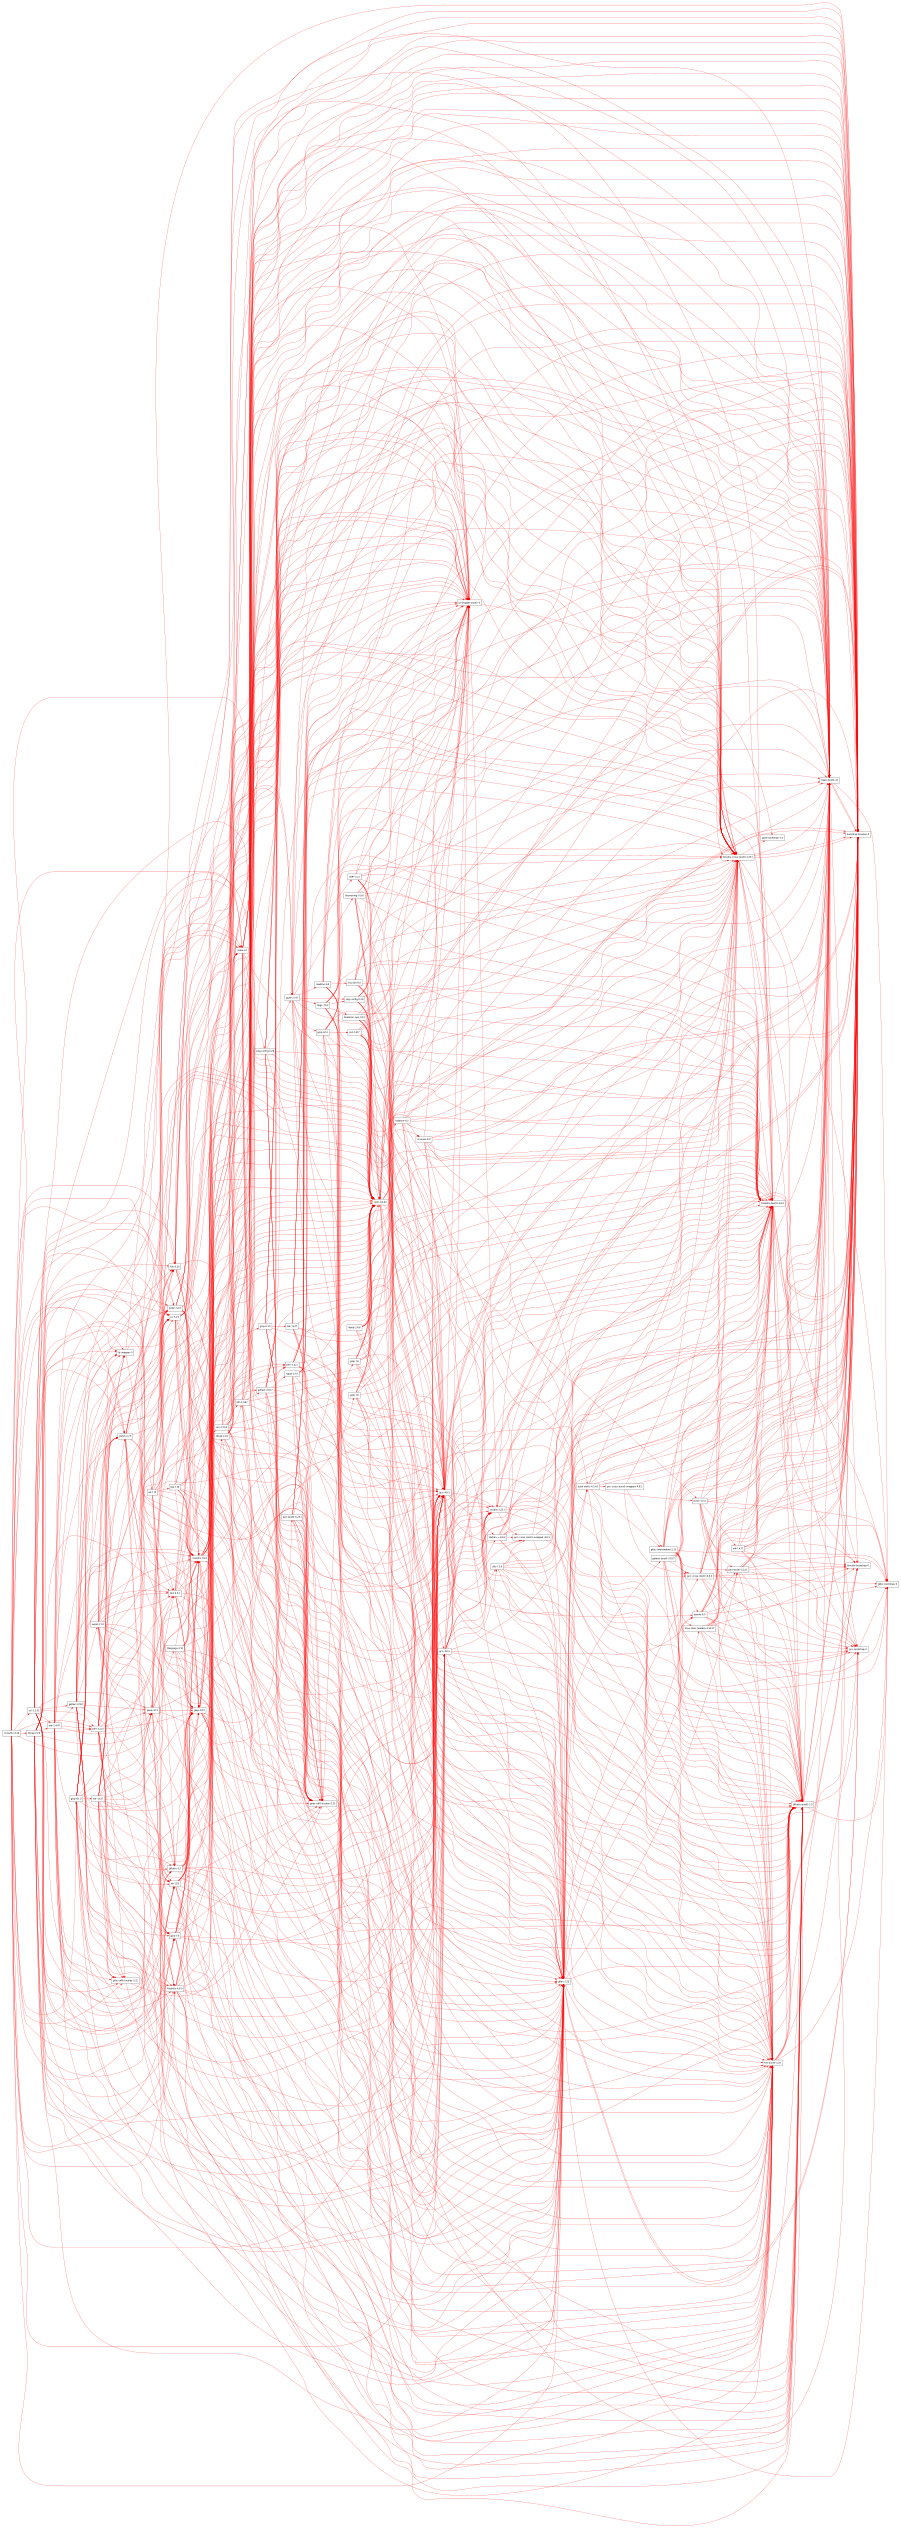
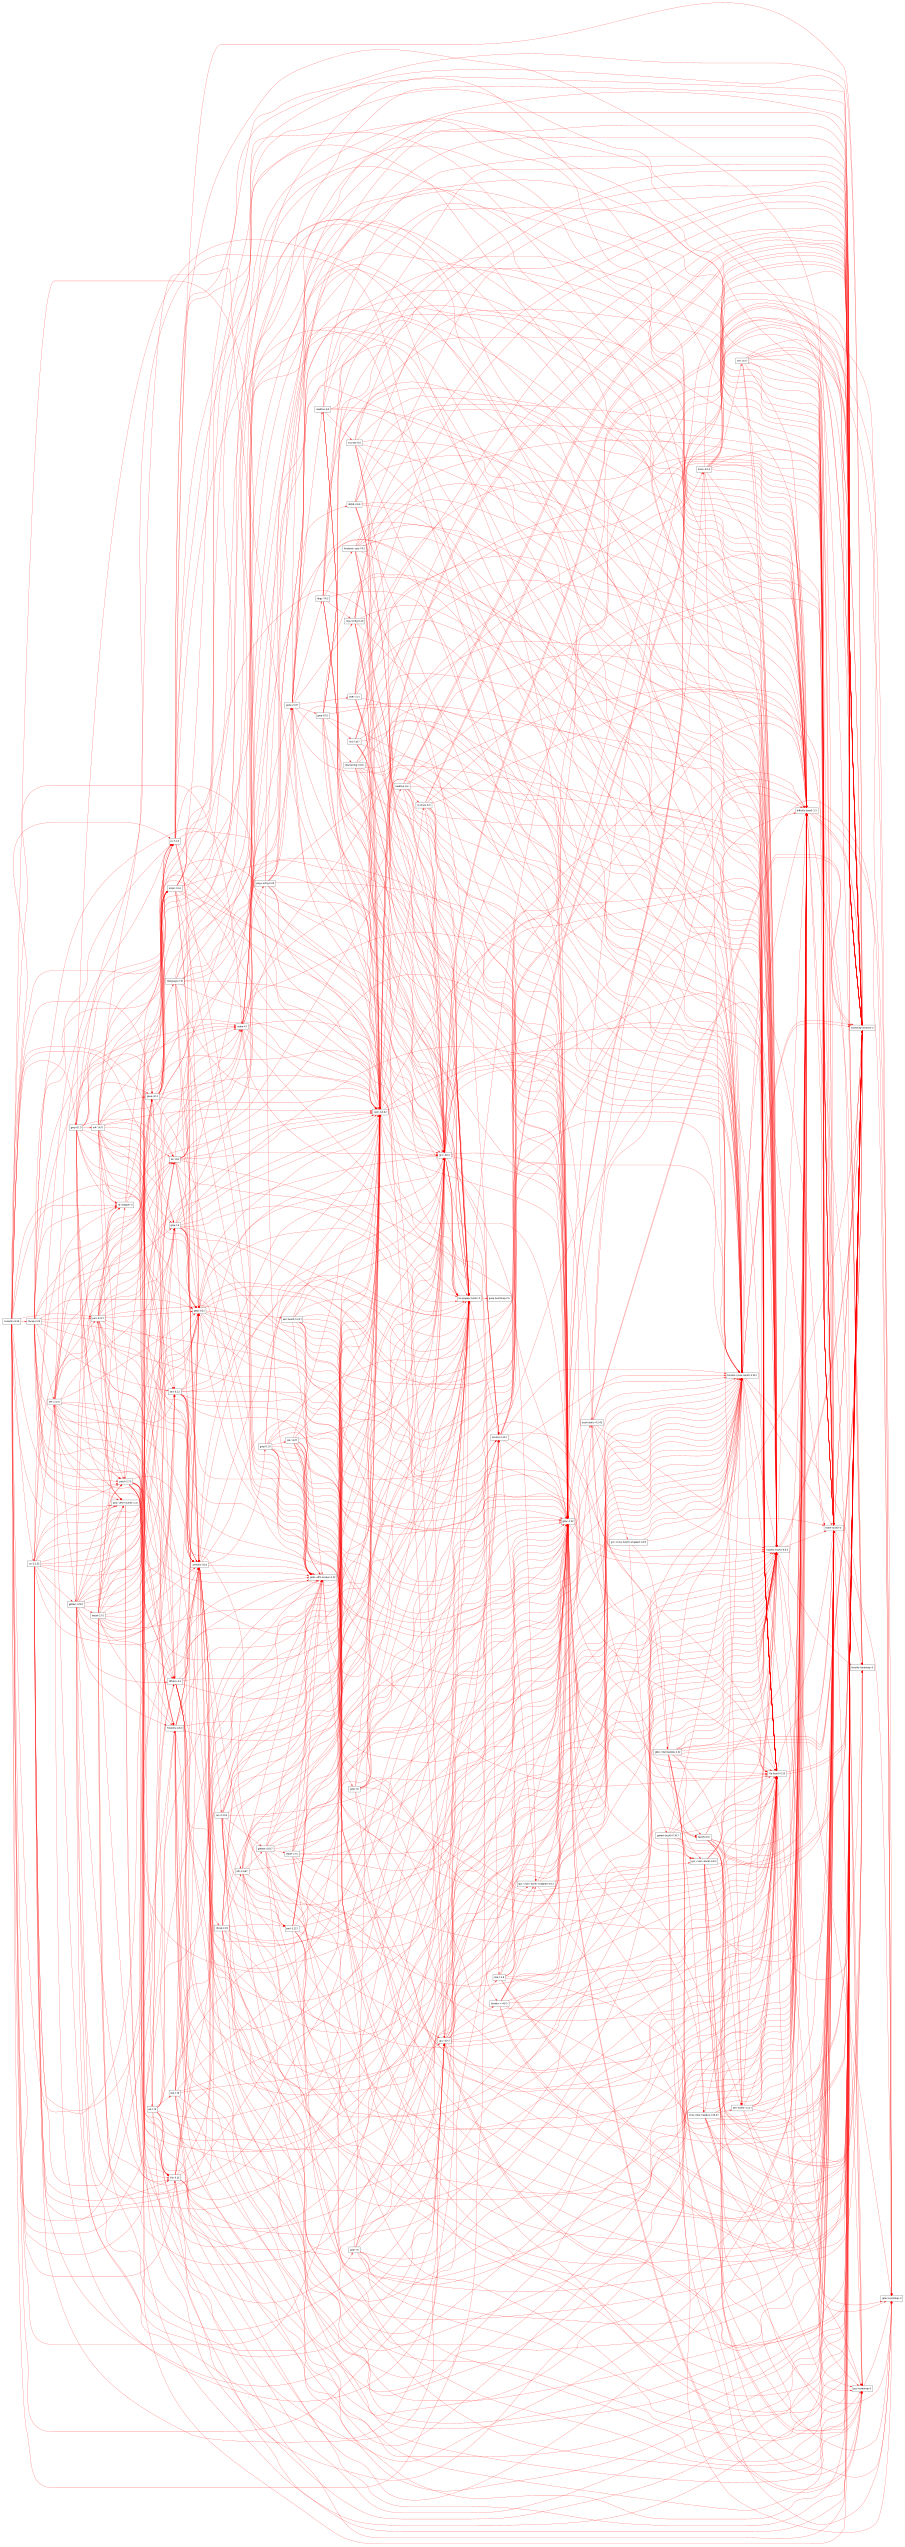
edge "guile-2.0.11" -> "libltdl-2.4.6": added
edge "binutils-cross-boot0-2.25.1" -> "guile-bootstrap-2.0": now "binutils-cross-boot0-2.25.1" -> "file-boot0-5.25"
